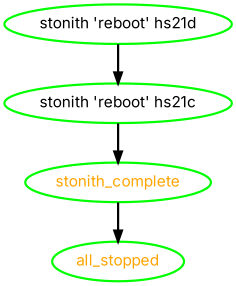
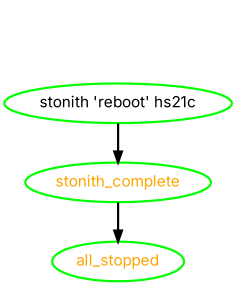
node "stonith 'reboot' hs21d": removed
